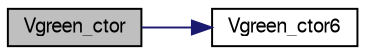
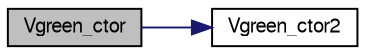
node "Vgreen_ctor6": label "Vgreen_ctor6" -> "Vgreen_ctor2"
